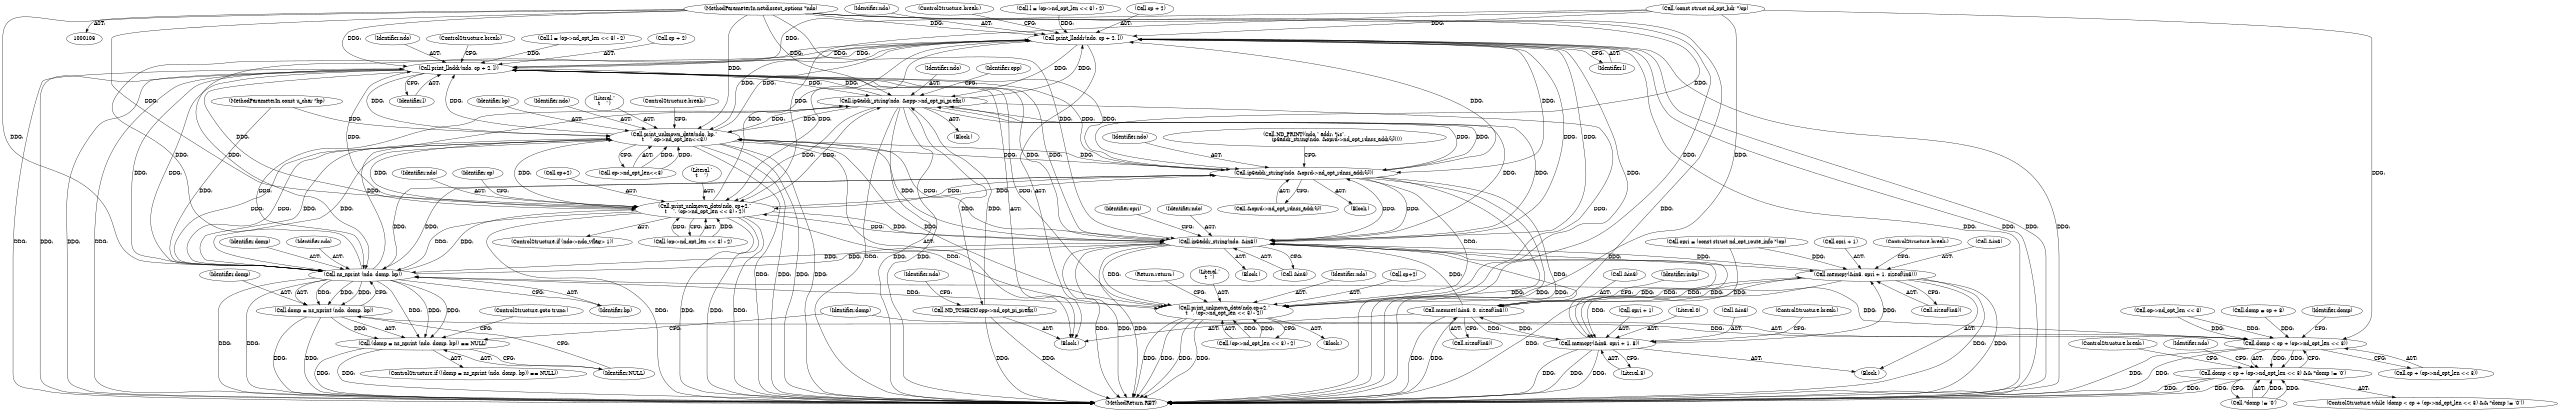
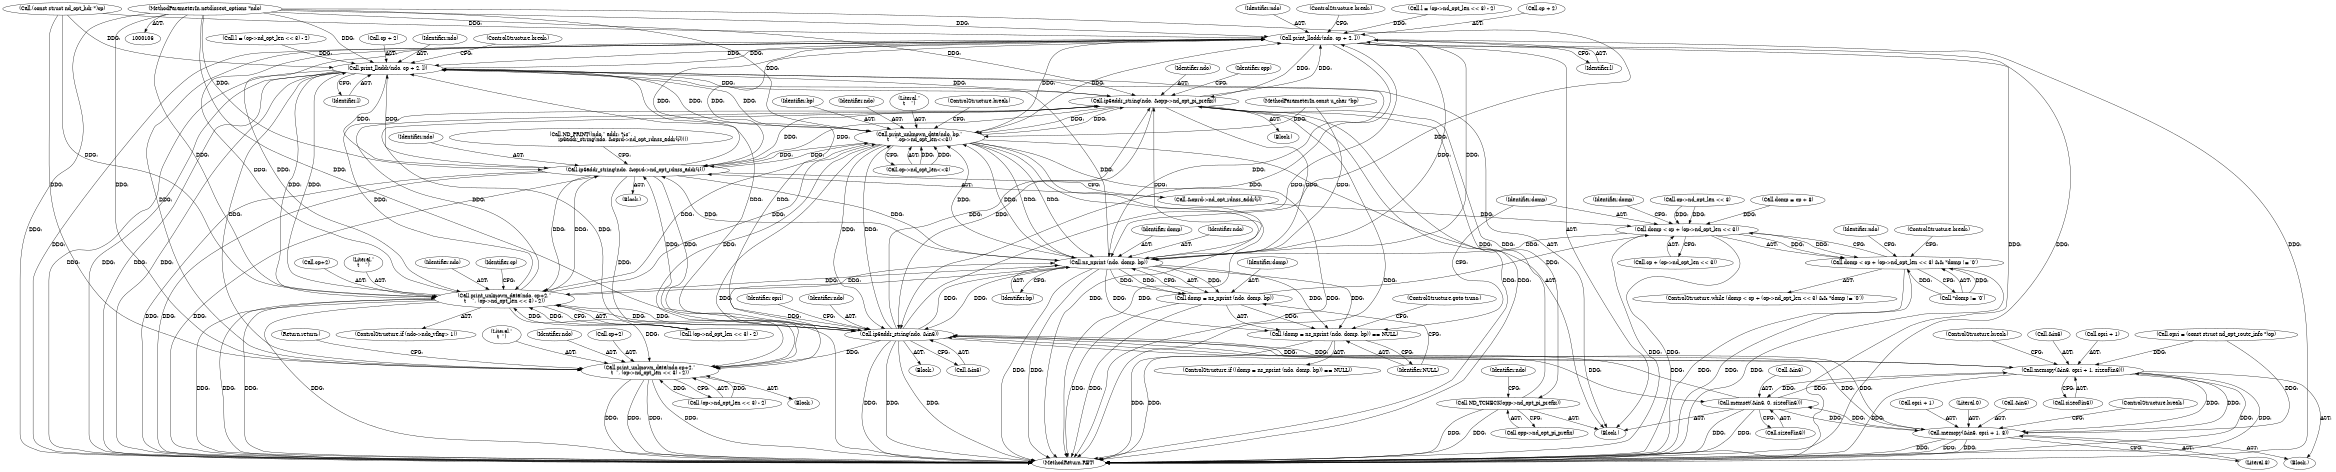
edge "(Call,(const struct nd_opt_hdr *)cp)" -> "(Call,domp < cp + (op->nd_opt_len << 3))": now "(Call,&oprd->nd_opt_rdnss_addr[i])" -> "(Call,domp < cp + (op->nd_opt_len << 3))"
node "(Identifier,in6p)": removed
node "(Call,opp->nd_opt_pi_prefix)": added
